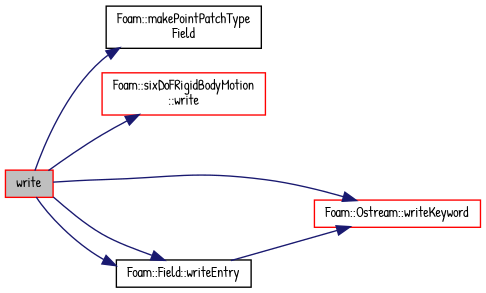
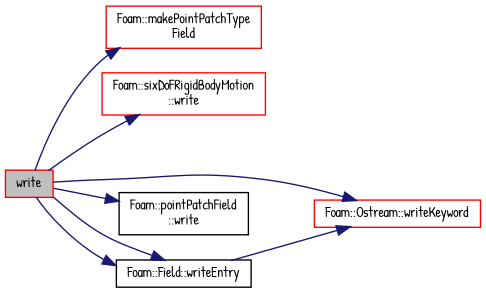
node "Foam::makePointPatchType Field": color black -> red
node "Foam::pointPatchField ::write": added
